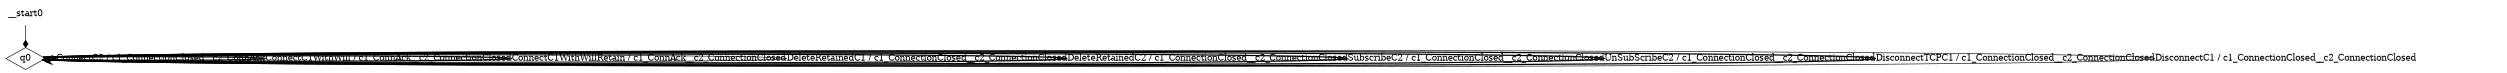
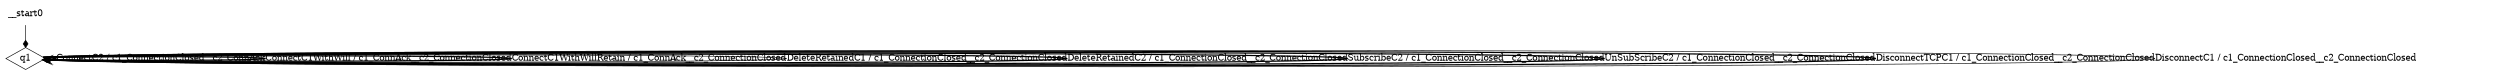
node "q0": label "q0" -> "q1"
